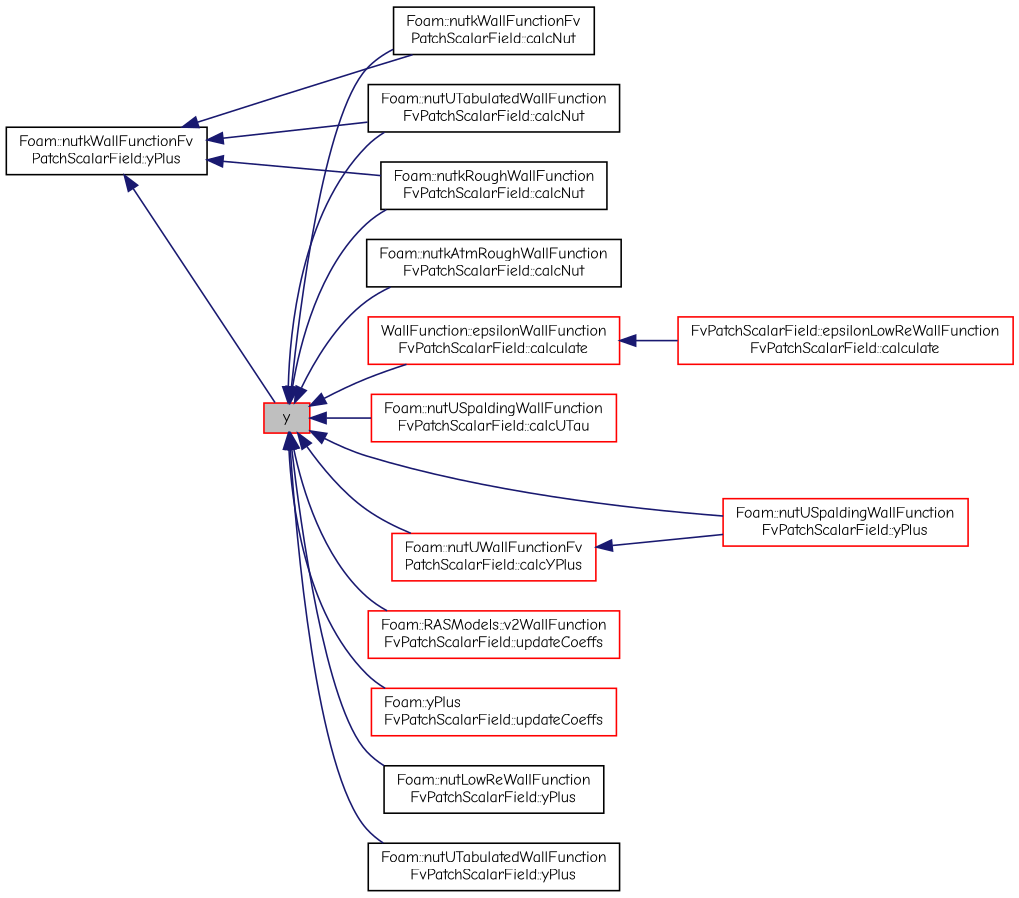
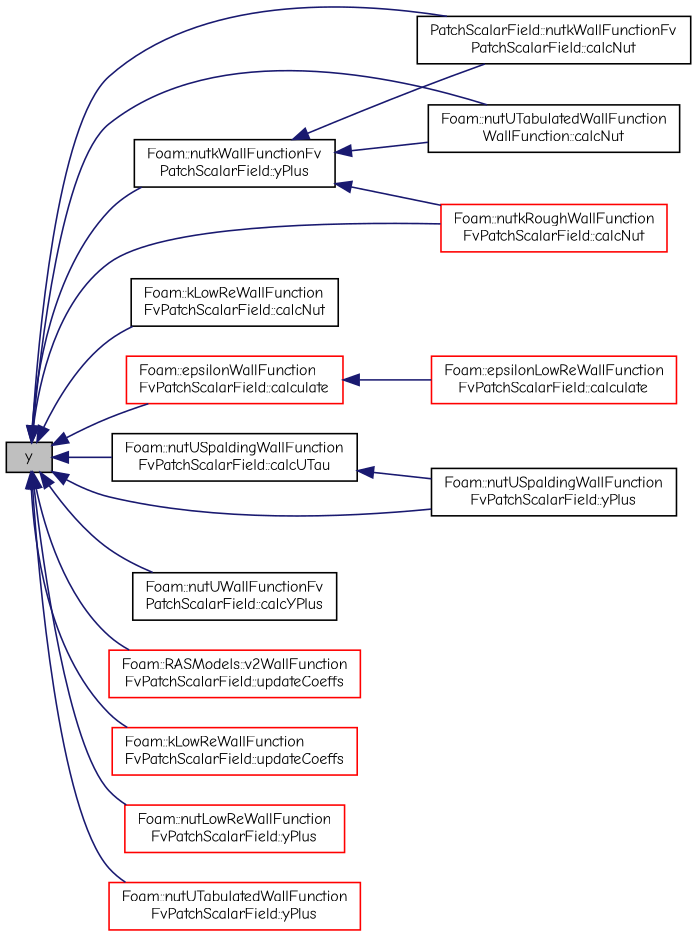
node "Foam::nutkWallFunctionFv PatchScalarField::calcNut": label "Foam::nutkWallFunctionFv PatchScalarField::calcNut" -> "PatchScalarField::nutkWallFunctionFv PatchScalarField::calcNut"
node "Foam::nutUTabulatedWallFunction FvPatchScalarField::calcNut": label "Foam::nutUTabulatedWallFunction FvPatchScalarField::calcNut" -> "Foam::nutUTabulatedWallFunction WallFunction::calcNut"
node "Foam::nutkRoughWallFunction FvPatchScalarField::calcNut": color black -> red
node "Foam::nutkAtmRoughWallFunction FvPatchScalarField::calcNut": label "Foam::nutkAtmRoughWallFunction FvPatchScalarField::calcNut" -> "Foam::kLowReWallFunction FvPatchScalarField::calcNut"
edge "y" -> "Foam::nutkWallFunctionFv PatchScalarField::yPlus": reversed
node "WallFunction::epsilonWallFunction FvPatchScalarField::calculate": label "WallFunction::epsilonWallFunction FvPatchScalarField::calculate" -> "Foam::epsilonWallFunction FvPatchScalarField::calculate"
node "FvPatchScalarField::epsilonLowReWallFunction FvPatchScalarField::calculate": label "FvPatchScalarField::epsilonLowReWallFunction FvPatchScalarField::calculate" -> "Foam::epsilonLowReWallFunction FvPatchScalarField::calculate"
node "y": color red -> black
node "Foam::nutUSpaldingWallFunction FvPatchScalarField::calcUTau": color red -> black
node "Foam::nutUSpaldingWallFunction FvPatchScalarField::yPlus": color red -> black
edge "Foam::nutUSpaldingWallFunction FvPatchScalarField::yPlus" -> "Foam::nutUWallFunctionFv PatchScalarField::calcYPlus": now "Foam::nutUSpaldingWallFunction FvPatchScalarField::yPlus" -> "Foam::nutUSpaldingWallFunction FvPatchScalarField::calcUTau"
node "Foam::nutUWallFunctionFv PatchScalarField::calcYPlus": color red -> black
node "Foam::yPlus FvPatchScalarField::updateCoeffs": label "Foam::yPlus FvPatchScalarField::updateCoeffs" -> "Foam::kLowReWallFunction FvPatchScalarField::updateCoeffs"
node "Foam::nutLowReWallFunction FvPatchScalarField::yPlus": color black -> red
node "Foam::nutUTabulatedWallFunction FvPatchScalarField::yPlus": color black -> red
